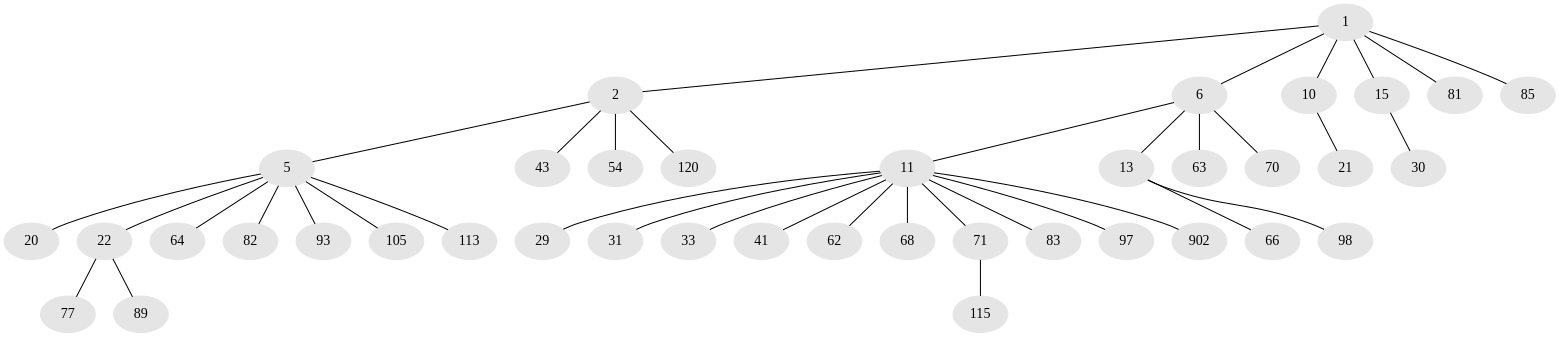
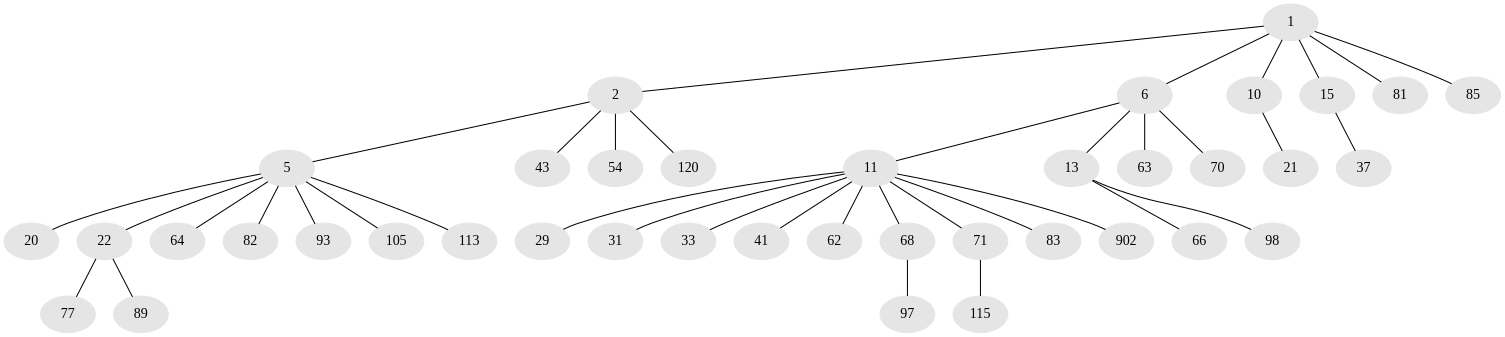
node "30": label "30" -> "37"
edge "11" -- "97": now "68" -- "97"
